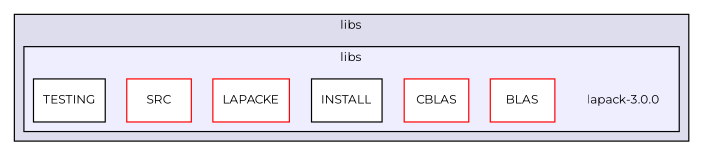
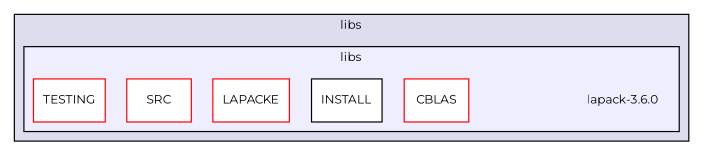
node "TESTING": color black -> red
node "BLAS": removed
node "lapack-3.0.0": label "lapack-3.0.0" -> "lapack-3.6.0"
